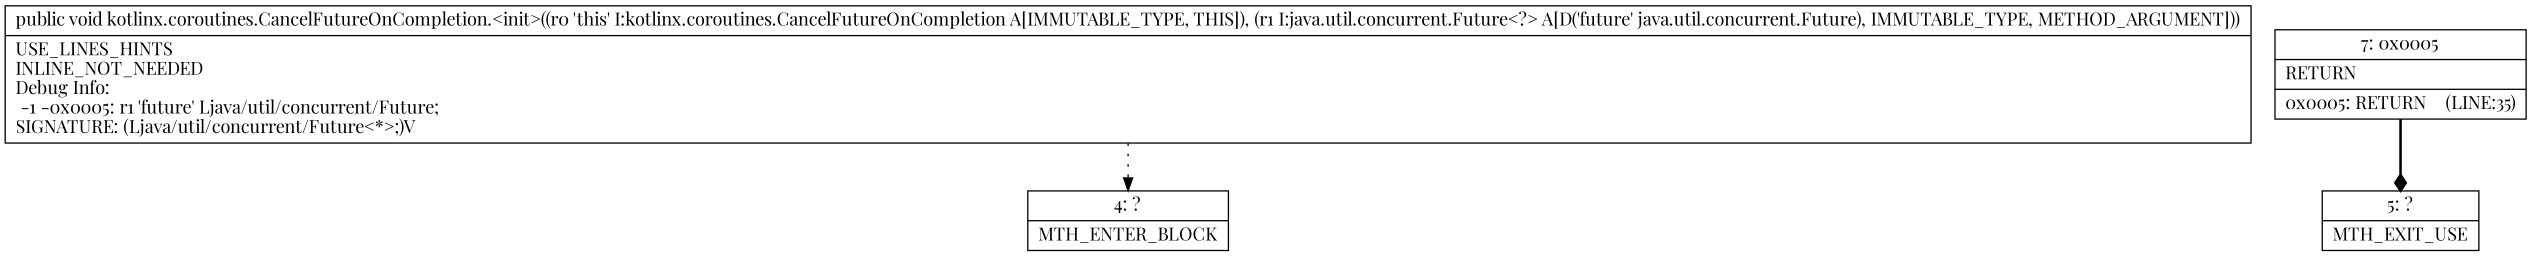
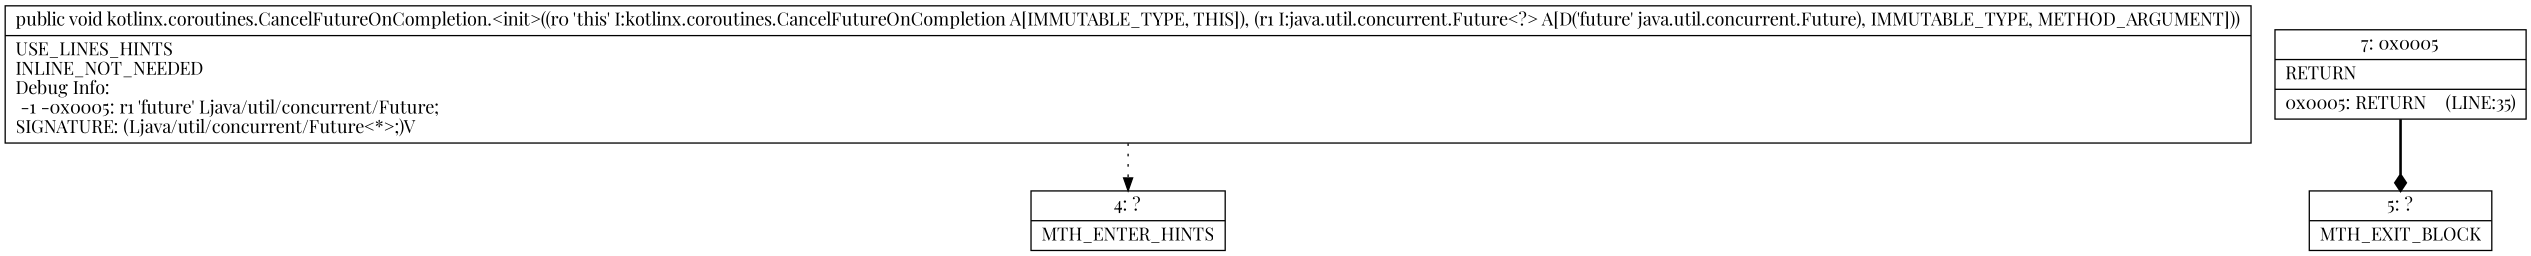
node "4: ?": text "MTH_ENTER_BLOCK" -> "MTH_ENTER_HINTS"
node "5: ?": text "MTH_EXIT_USE" -> "MTH_EXIT_BLOCK"
